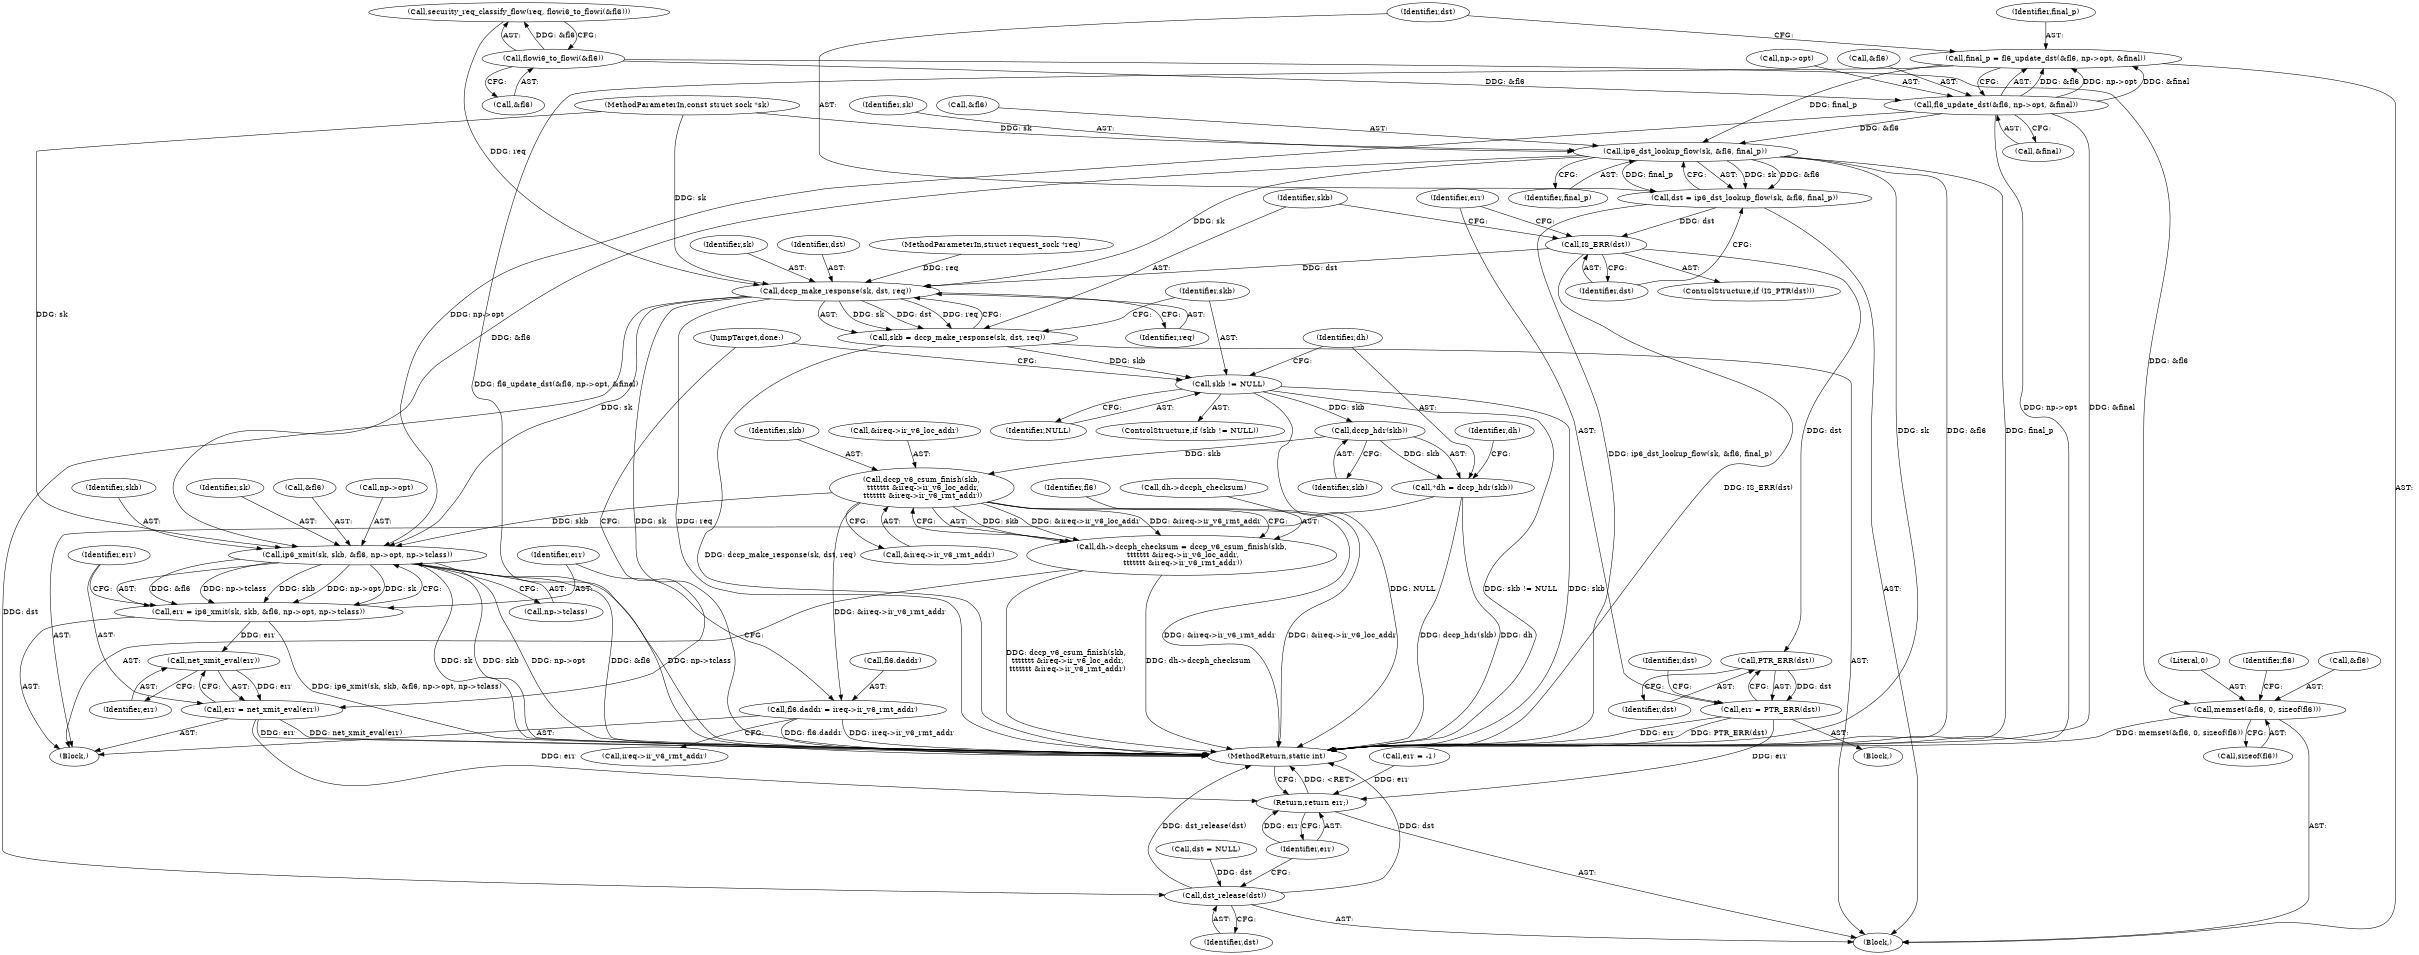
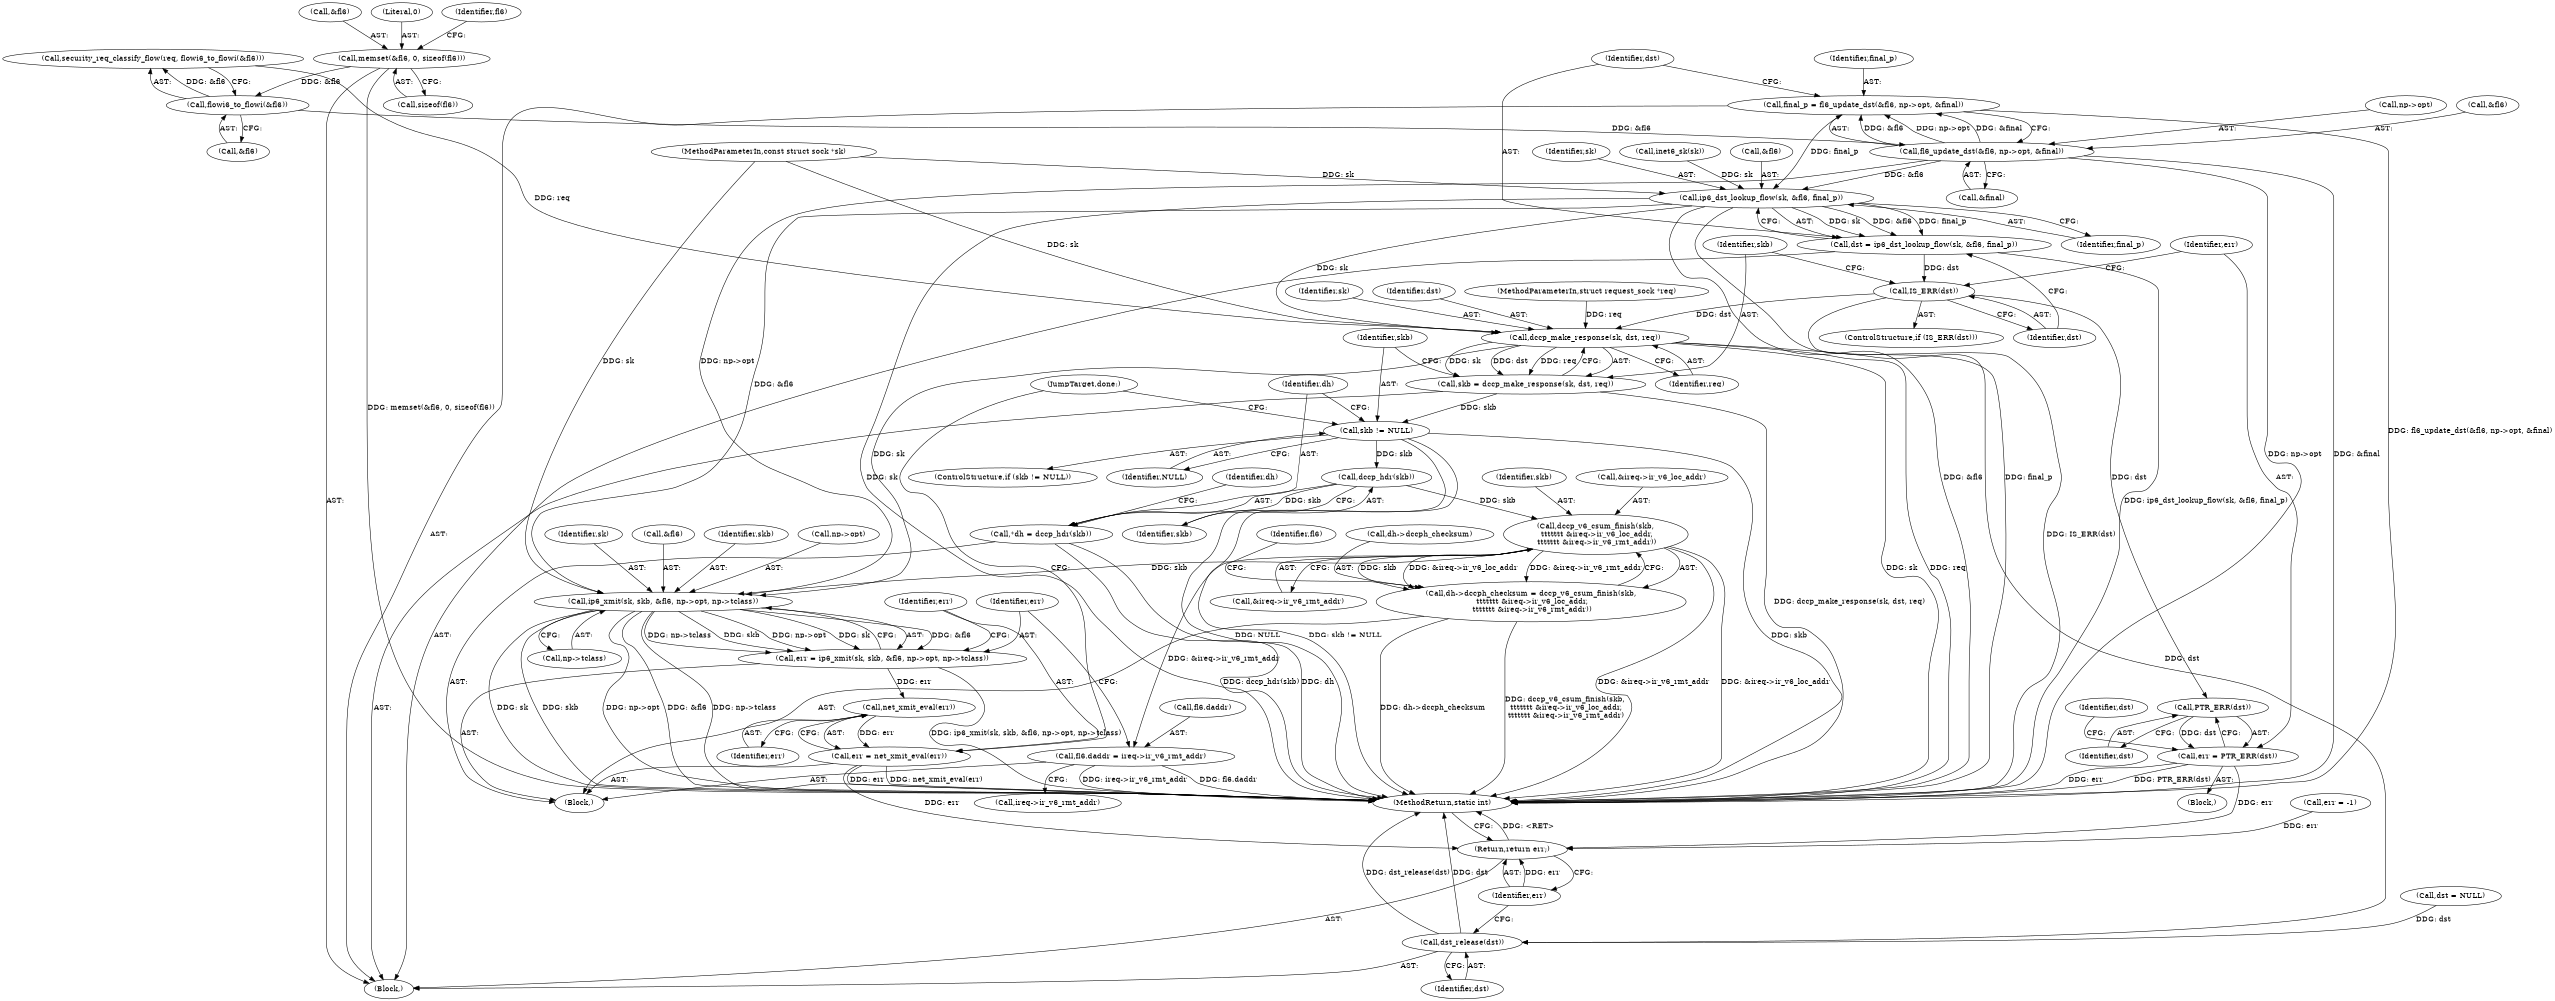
edge "(Call,flowi6_to_flowi(&fl6))" -> "(Call,memset(&fl6, 0, sizeof(fl6)))": reversed
node "(Call,inet6_sk(sk))": added
node "(ControlStructure,if (IS_PTR(dst)))": label "(ControlStructure,if (IS_PTR(dst)))" -> "(ControlStructure,if (IS_ERR(dst)))"
